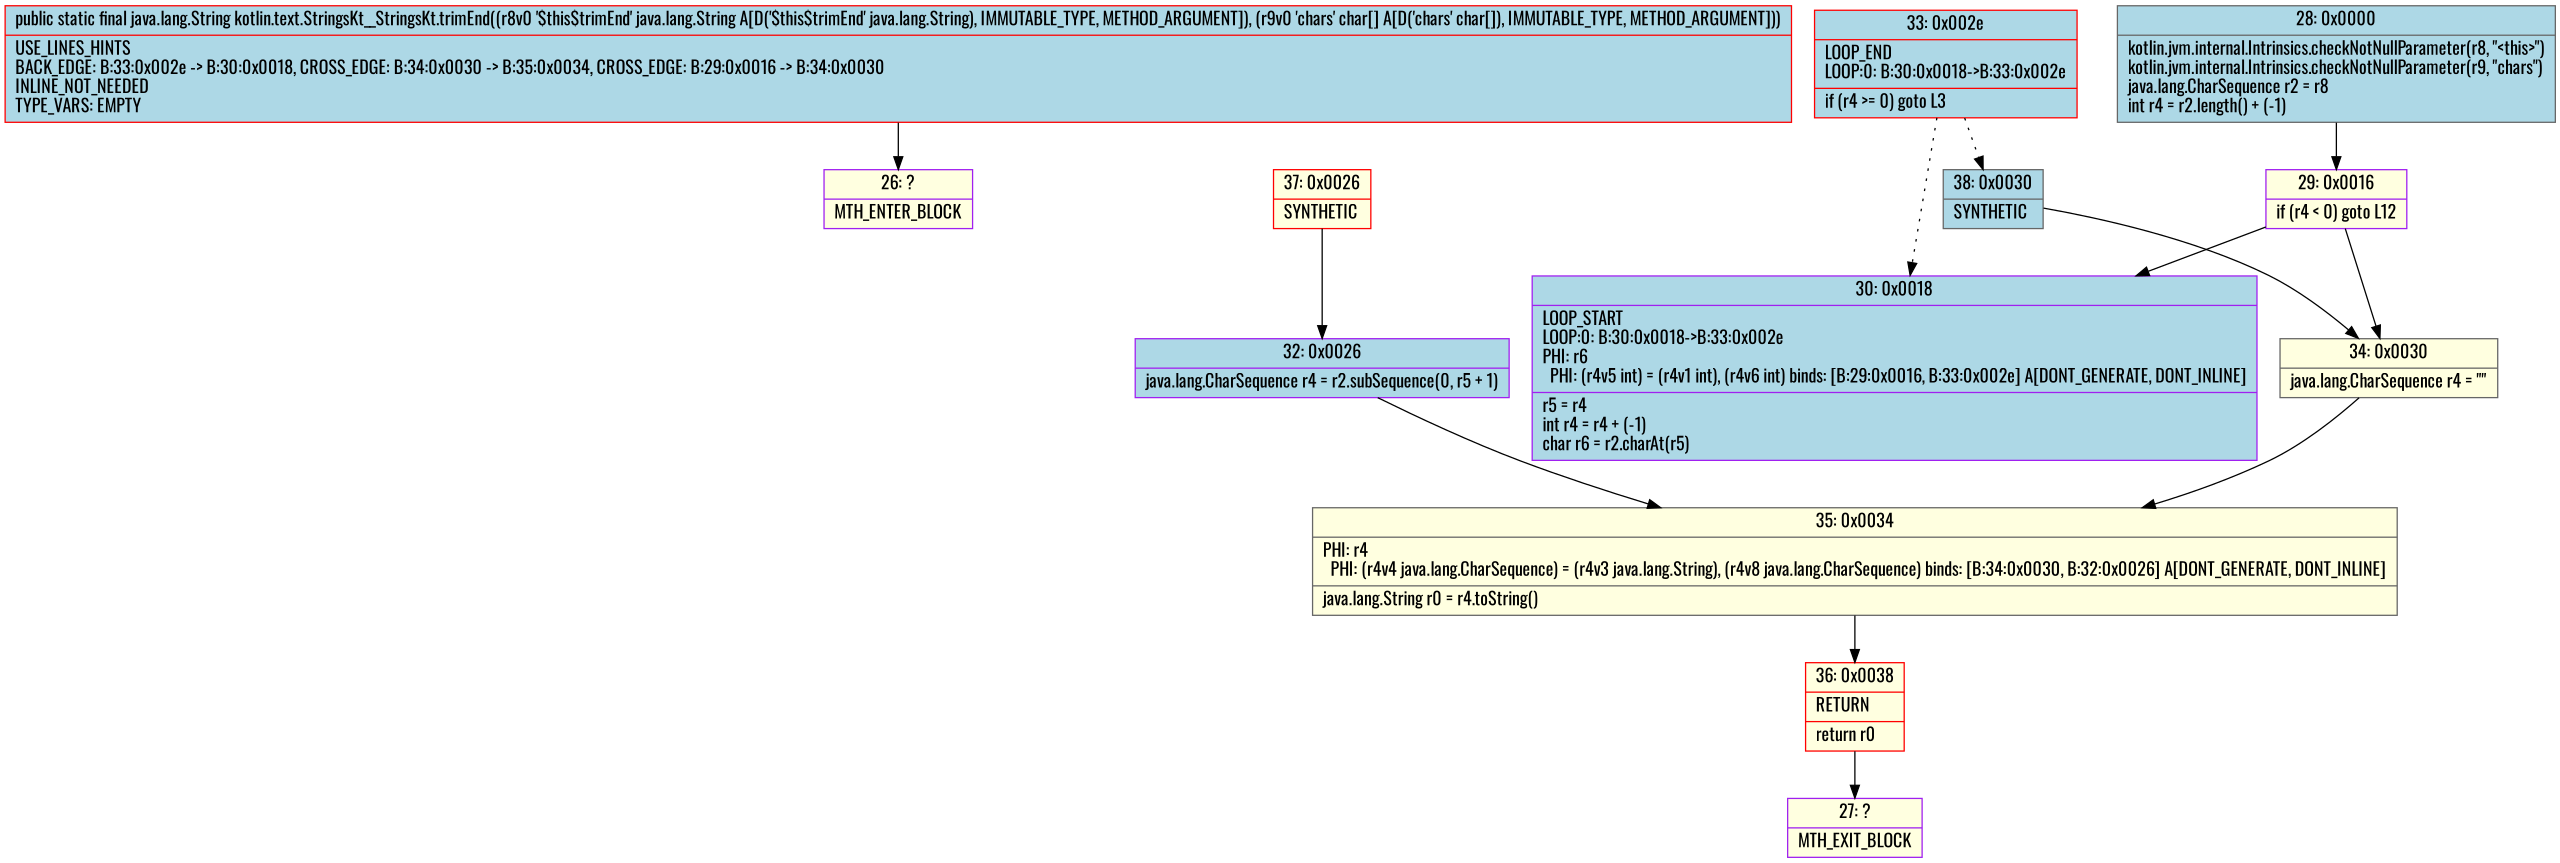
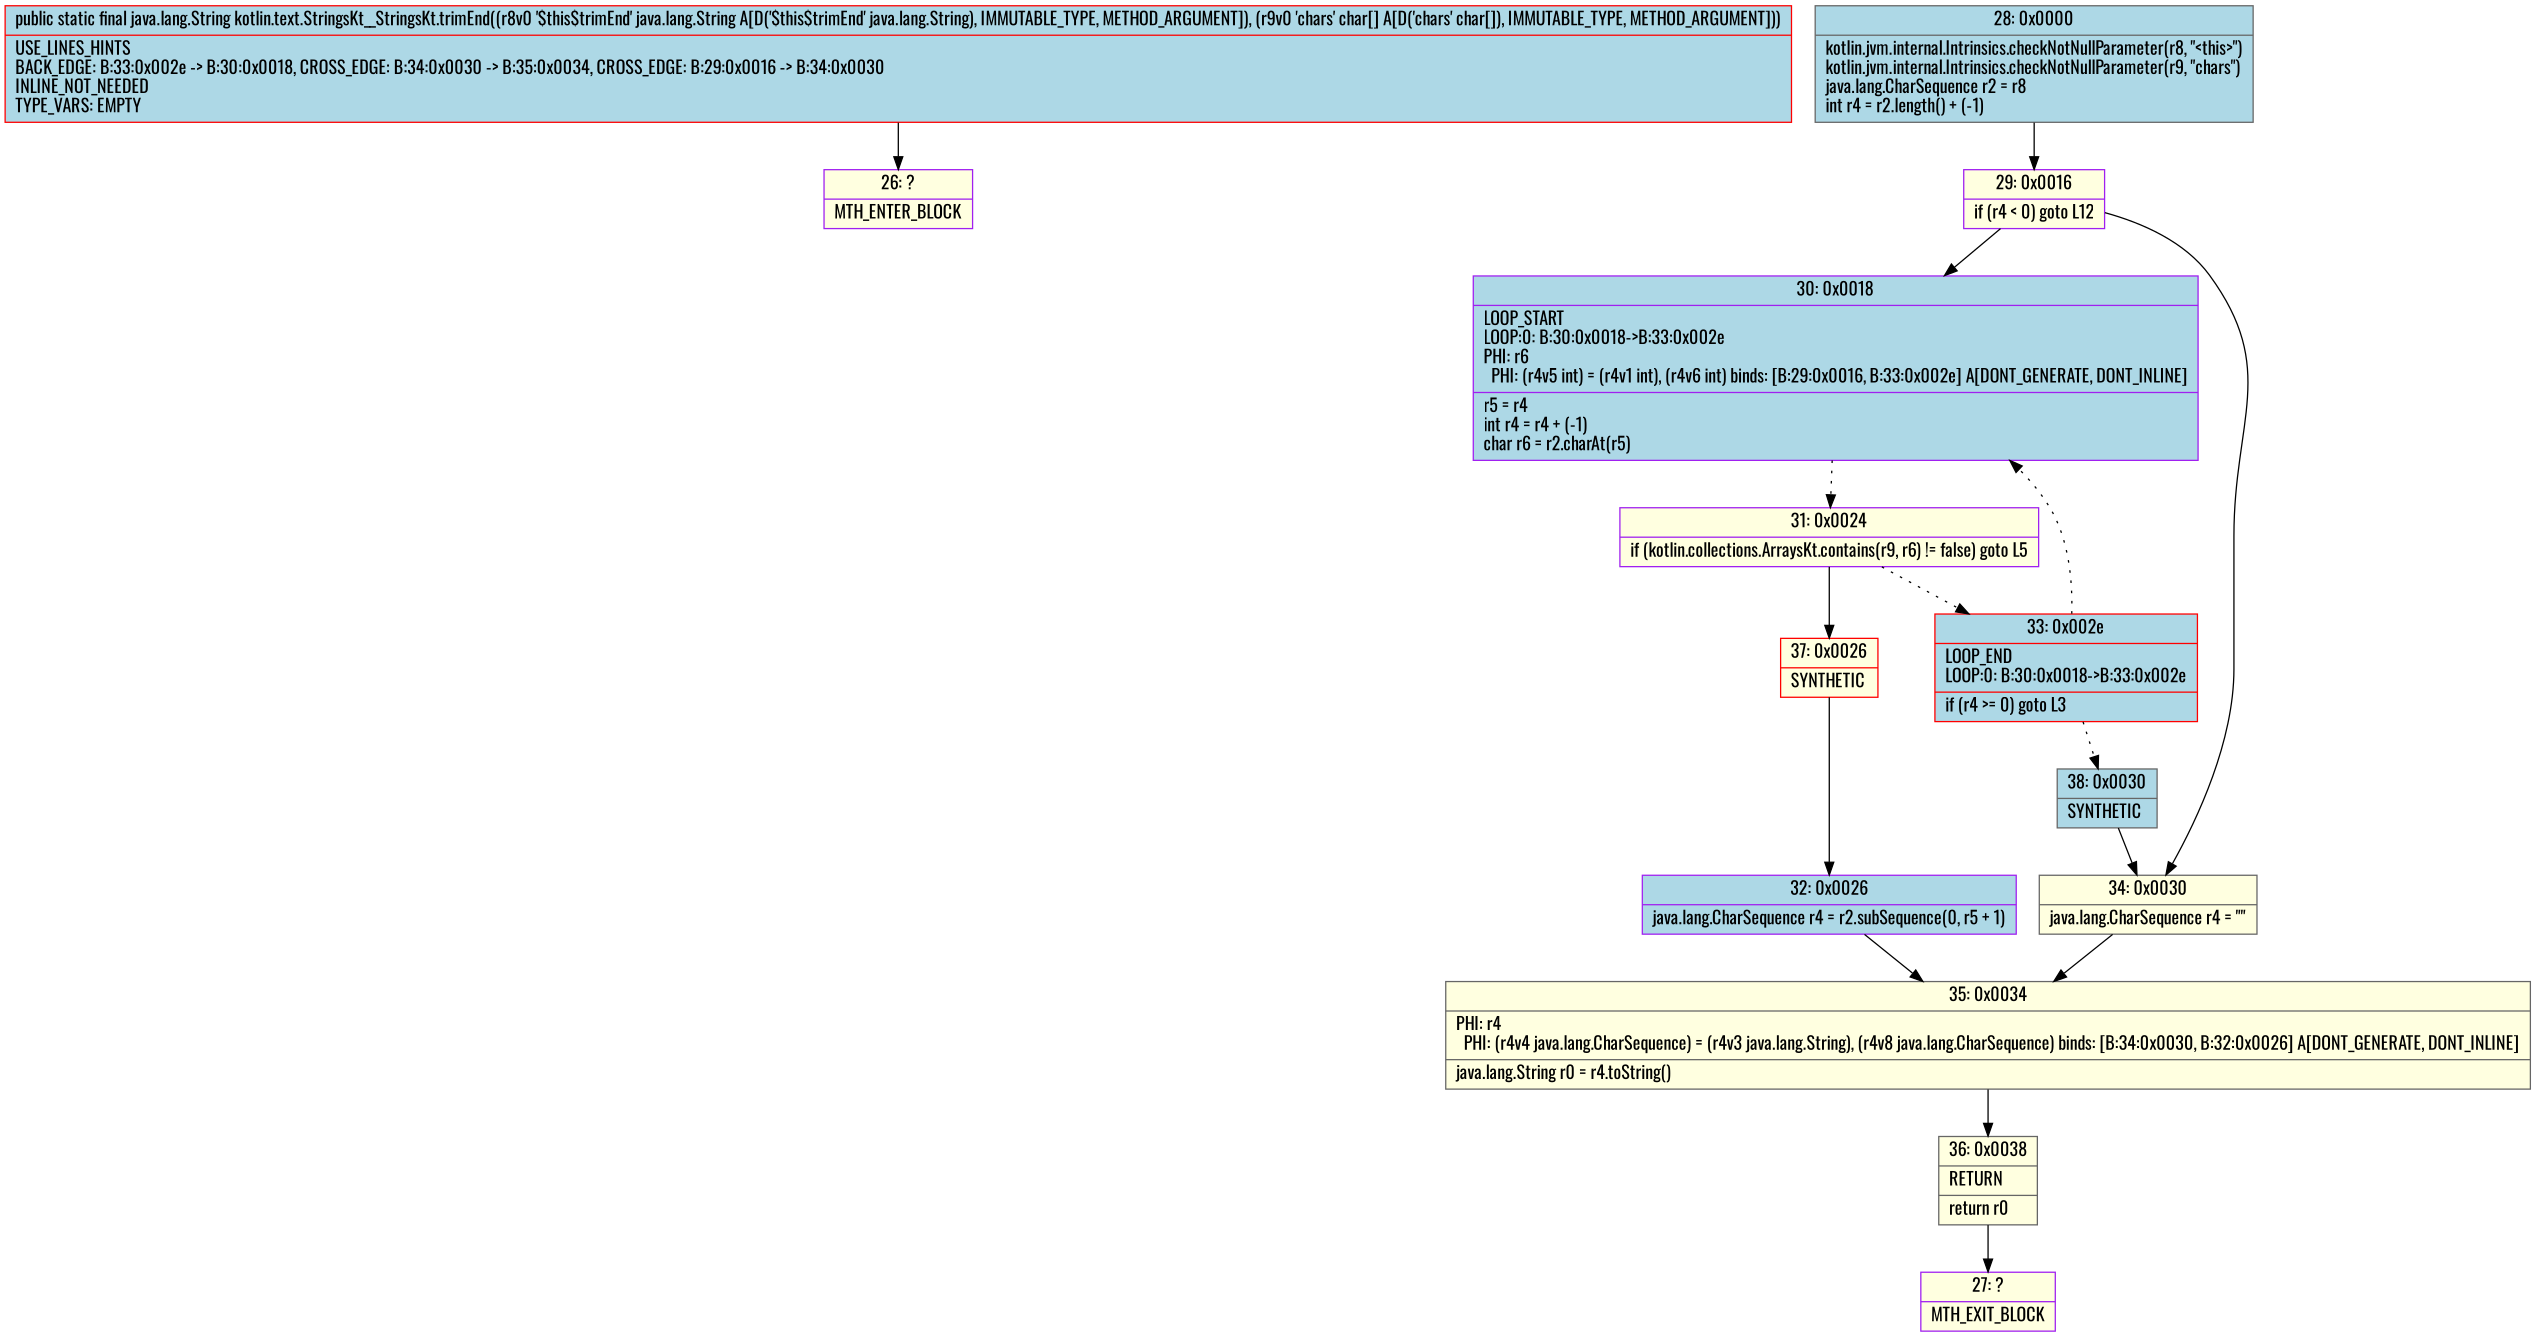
node "31: 0x0024": added
node "36: 0x0038": color red -> gray40
